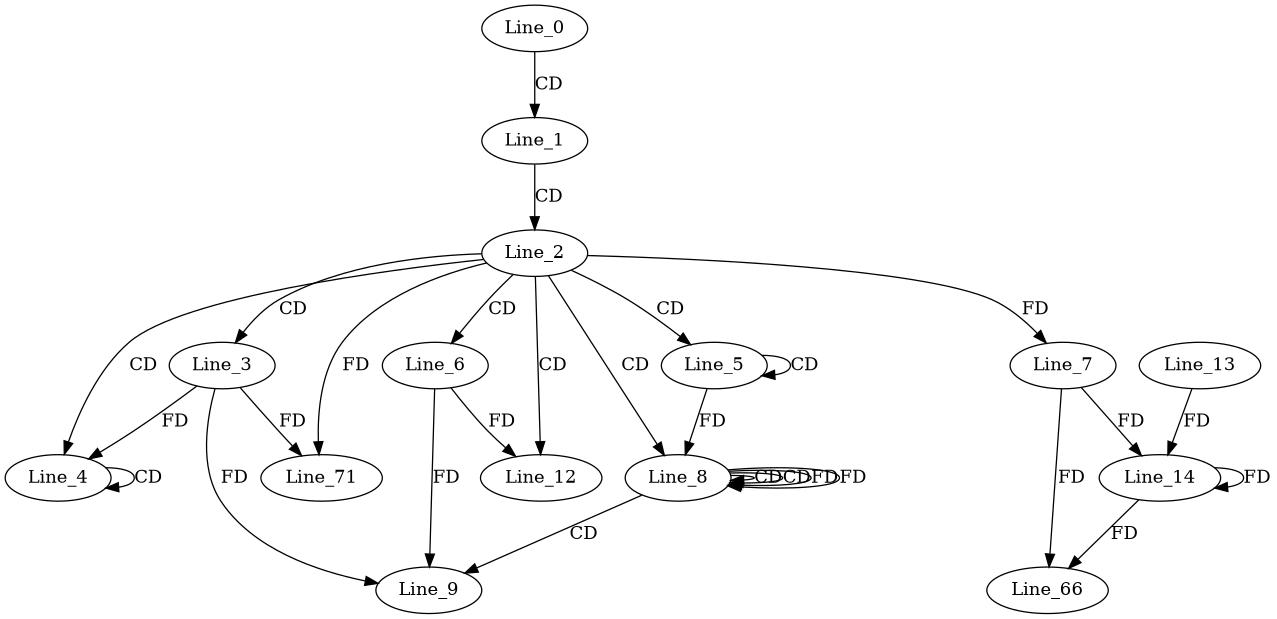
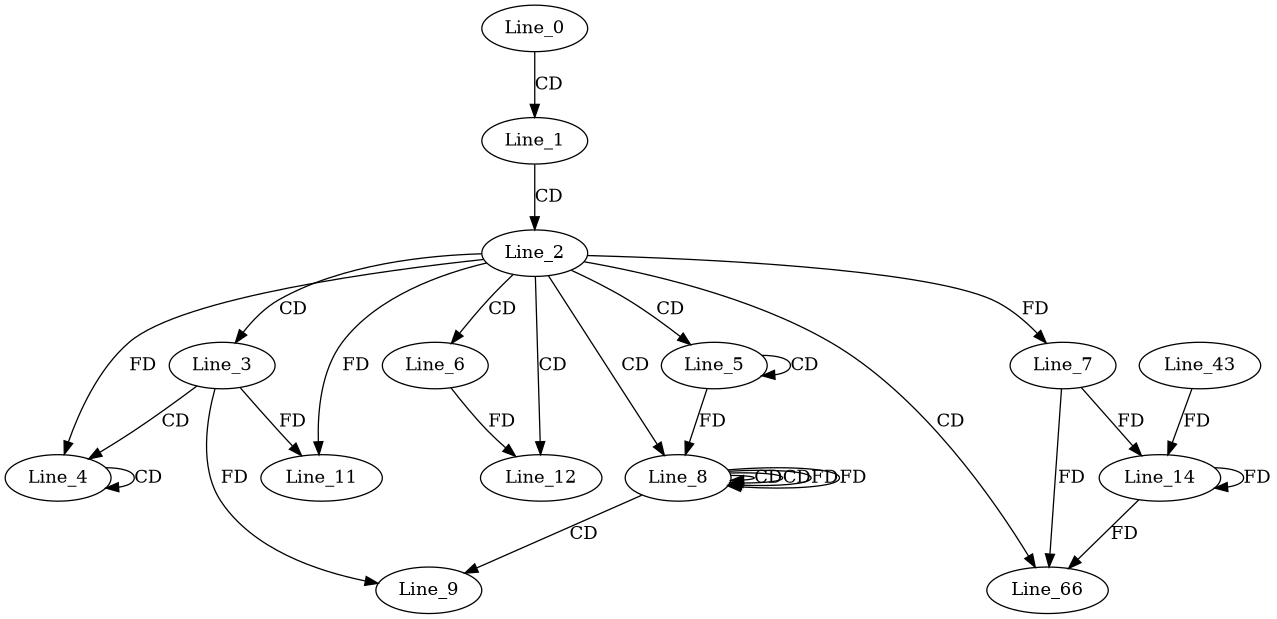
edge "Line_2" -> "Line_66": added, label "CD"
edge "Line_2" -> "Line_4": label "CD" -> "FD"
node "Line_13": label "Line_13" -> "Line_43"
edge "Line_3" -> "Line_4": label "FD" -> "CD"
edge "Line_6" -> "Line_9": removed, label "FD"
node "Line_71": label "Line_71" -> "Line_11"
